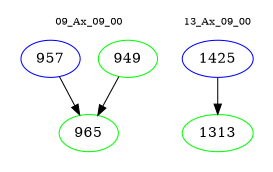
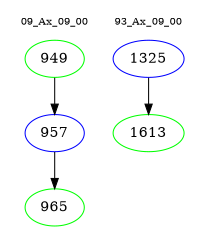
cluster "13_Ax_09_00": label "13_Ax_09_00" -> "93_Ax_09_00"
node "1425": label "1425" -> "1325"
edge "949" -> "965": now "949" -> "957"
node "1313": label "1313" -> "1613"
